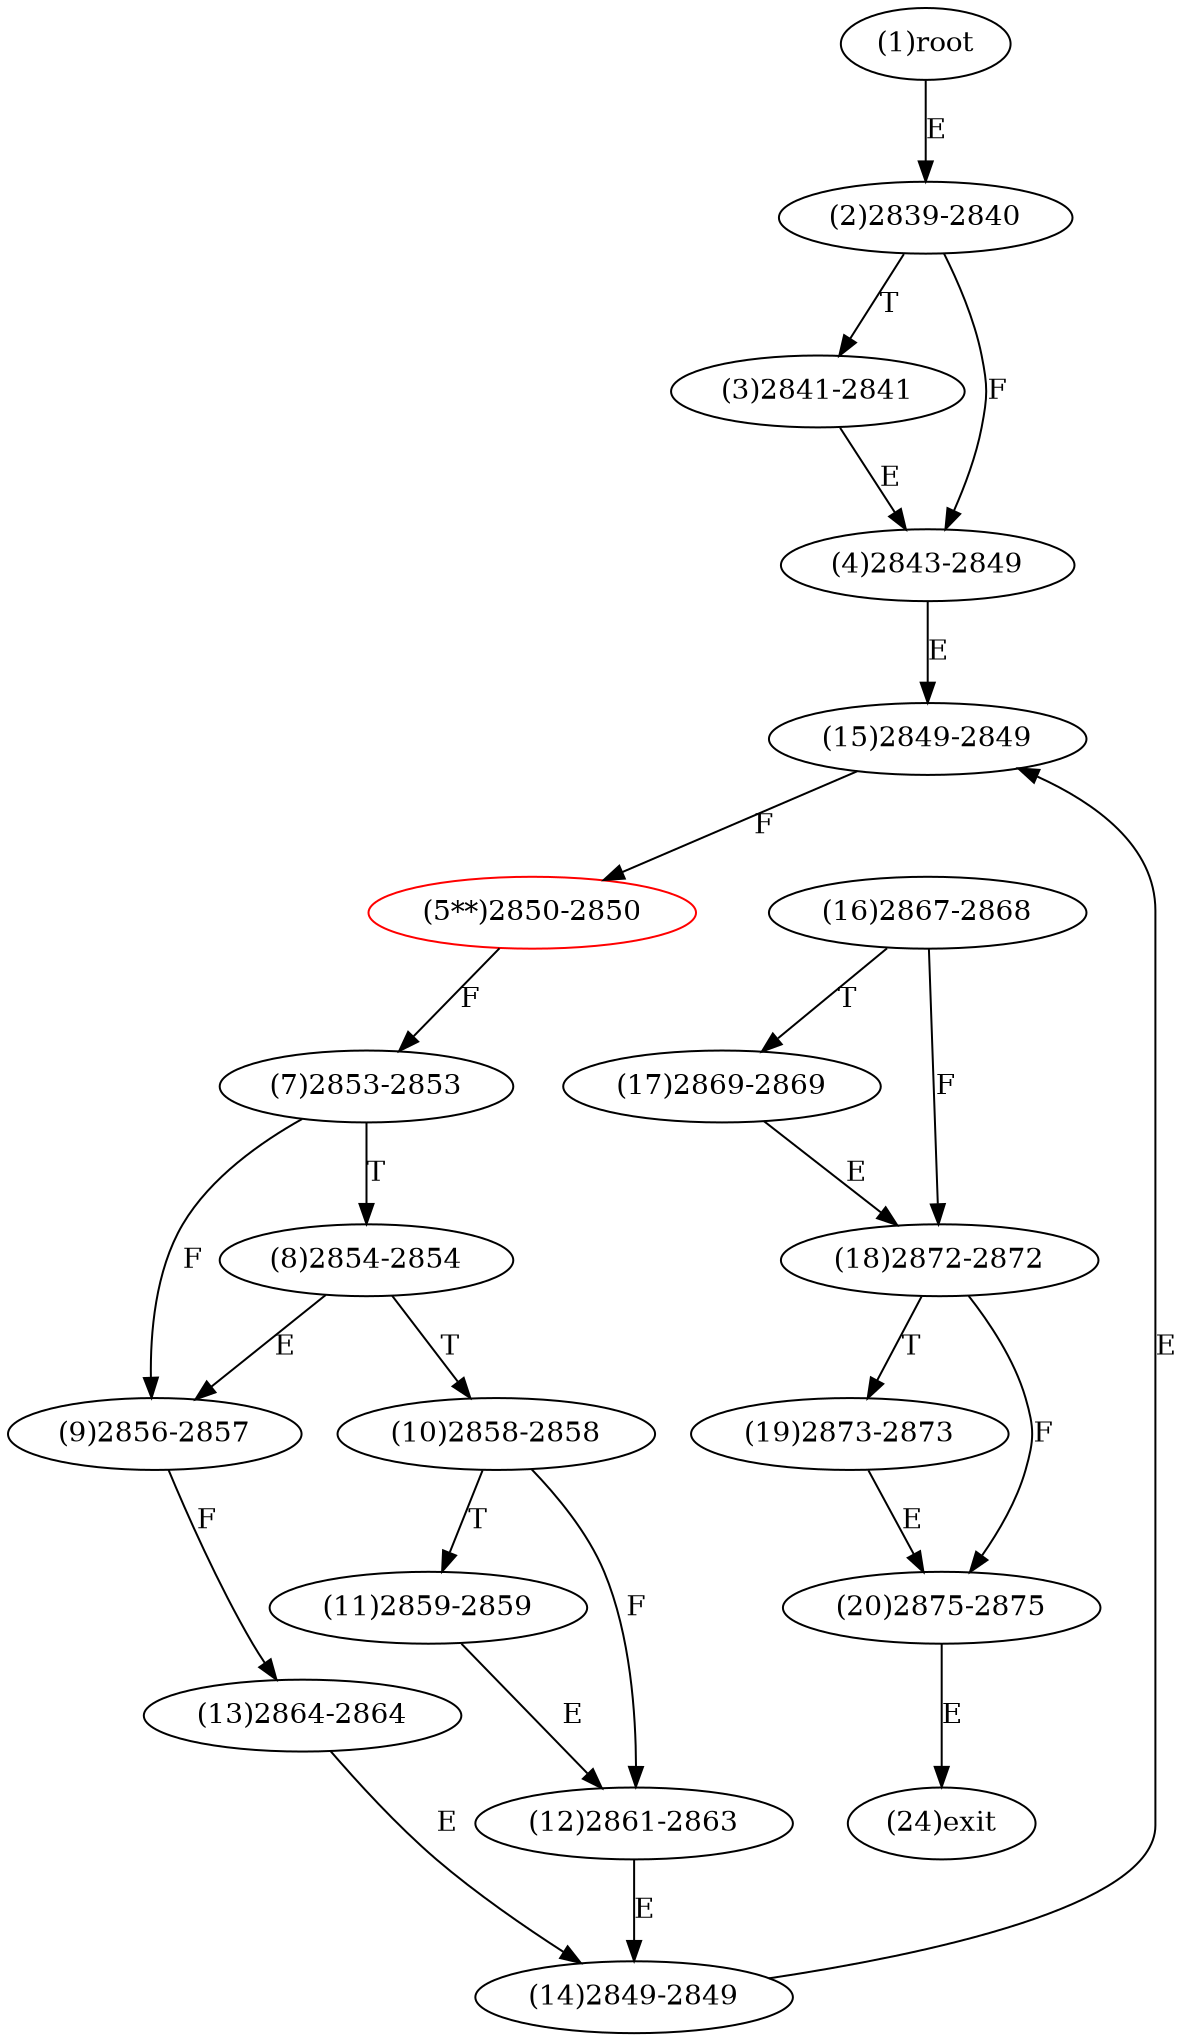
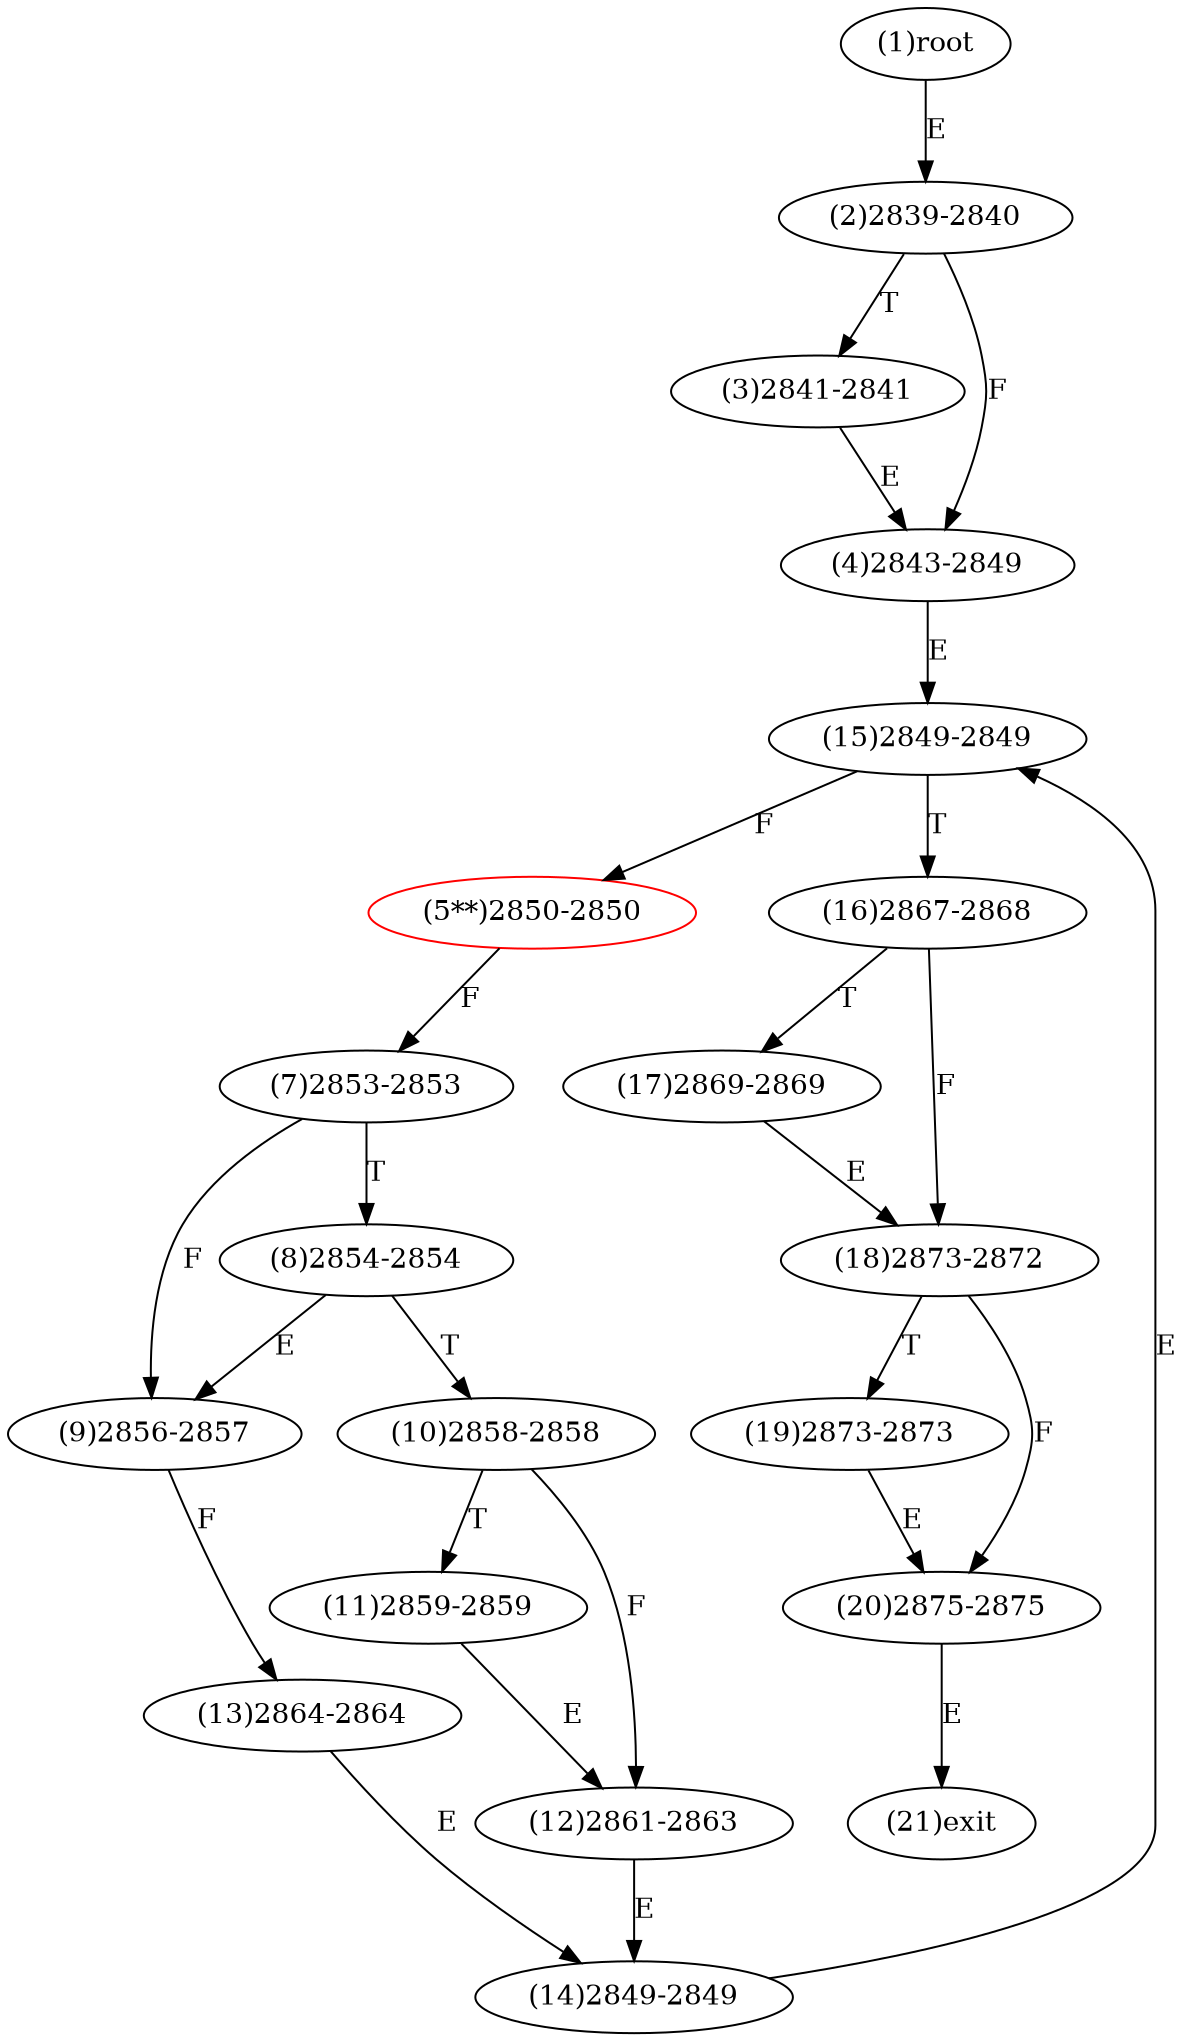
edge "(15)2849-2849" -> "(16)2867-2868": added, label "T"
node "(18)2872-2872": label "(18)2872-2872" -> "(18)2873-2872"
node "(24)exit": label "(24)exit" -> "(21)exit"
